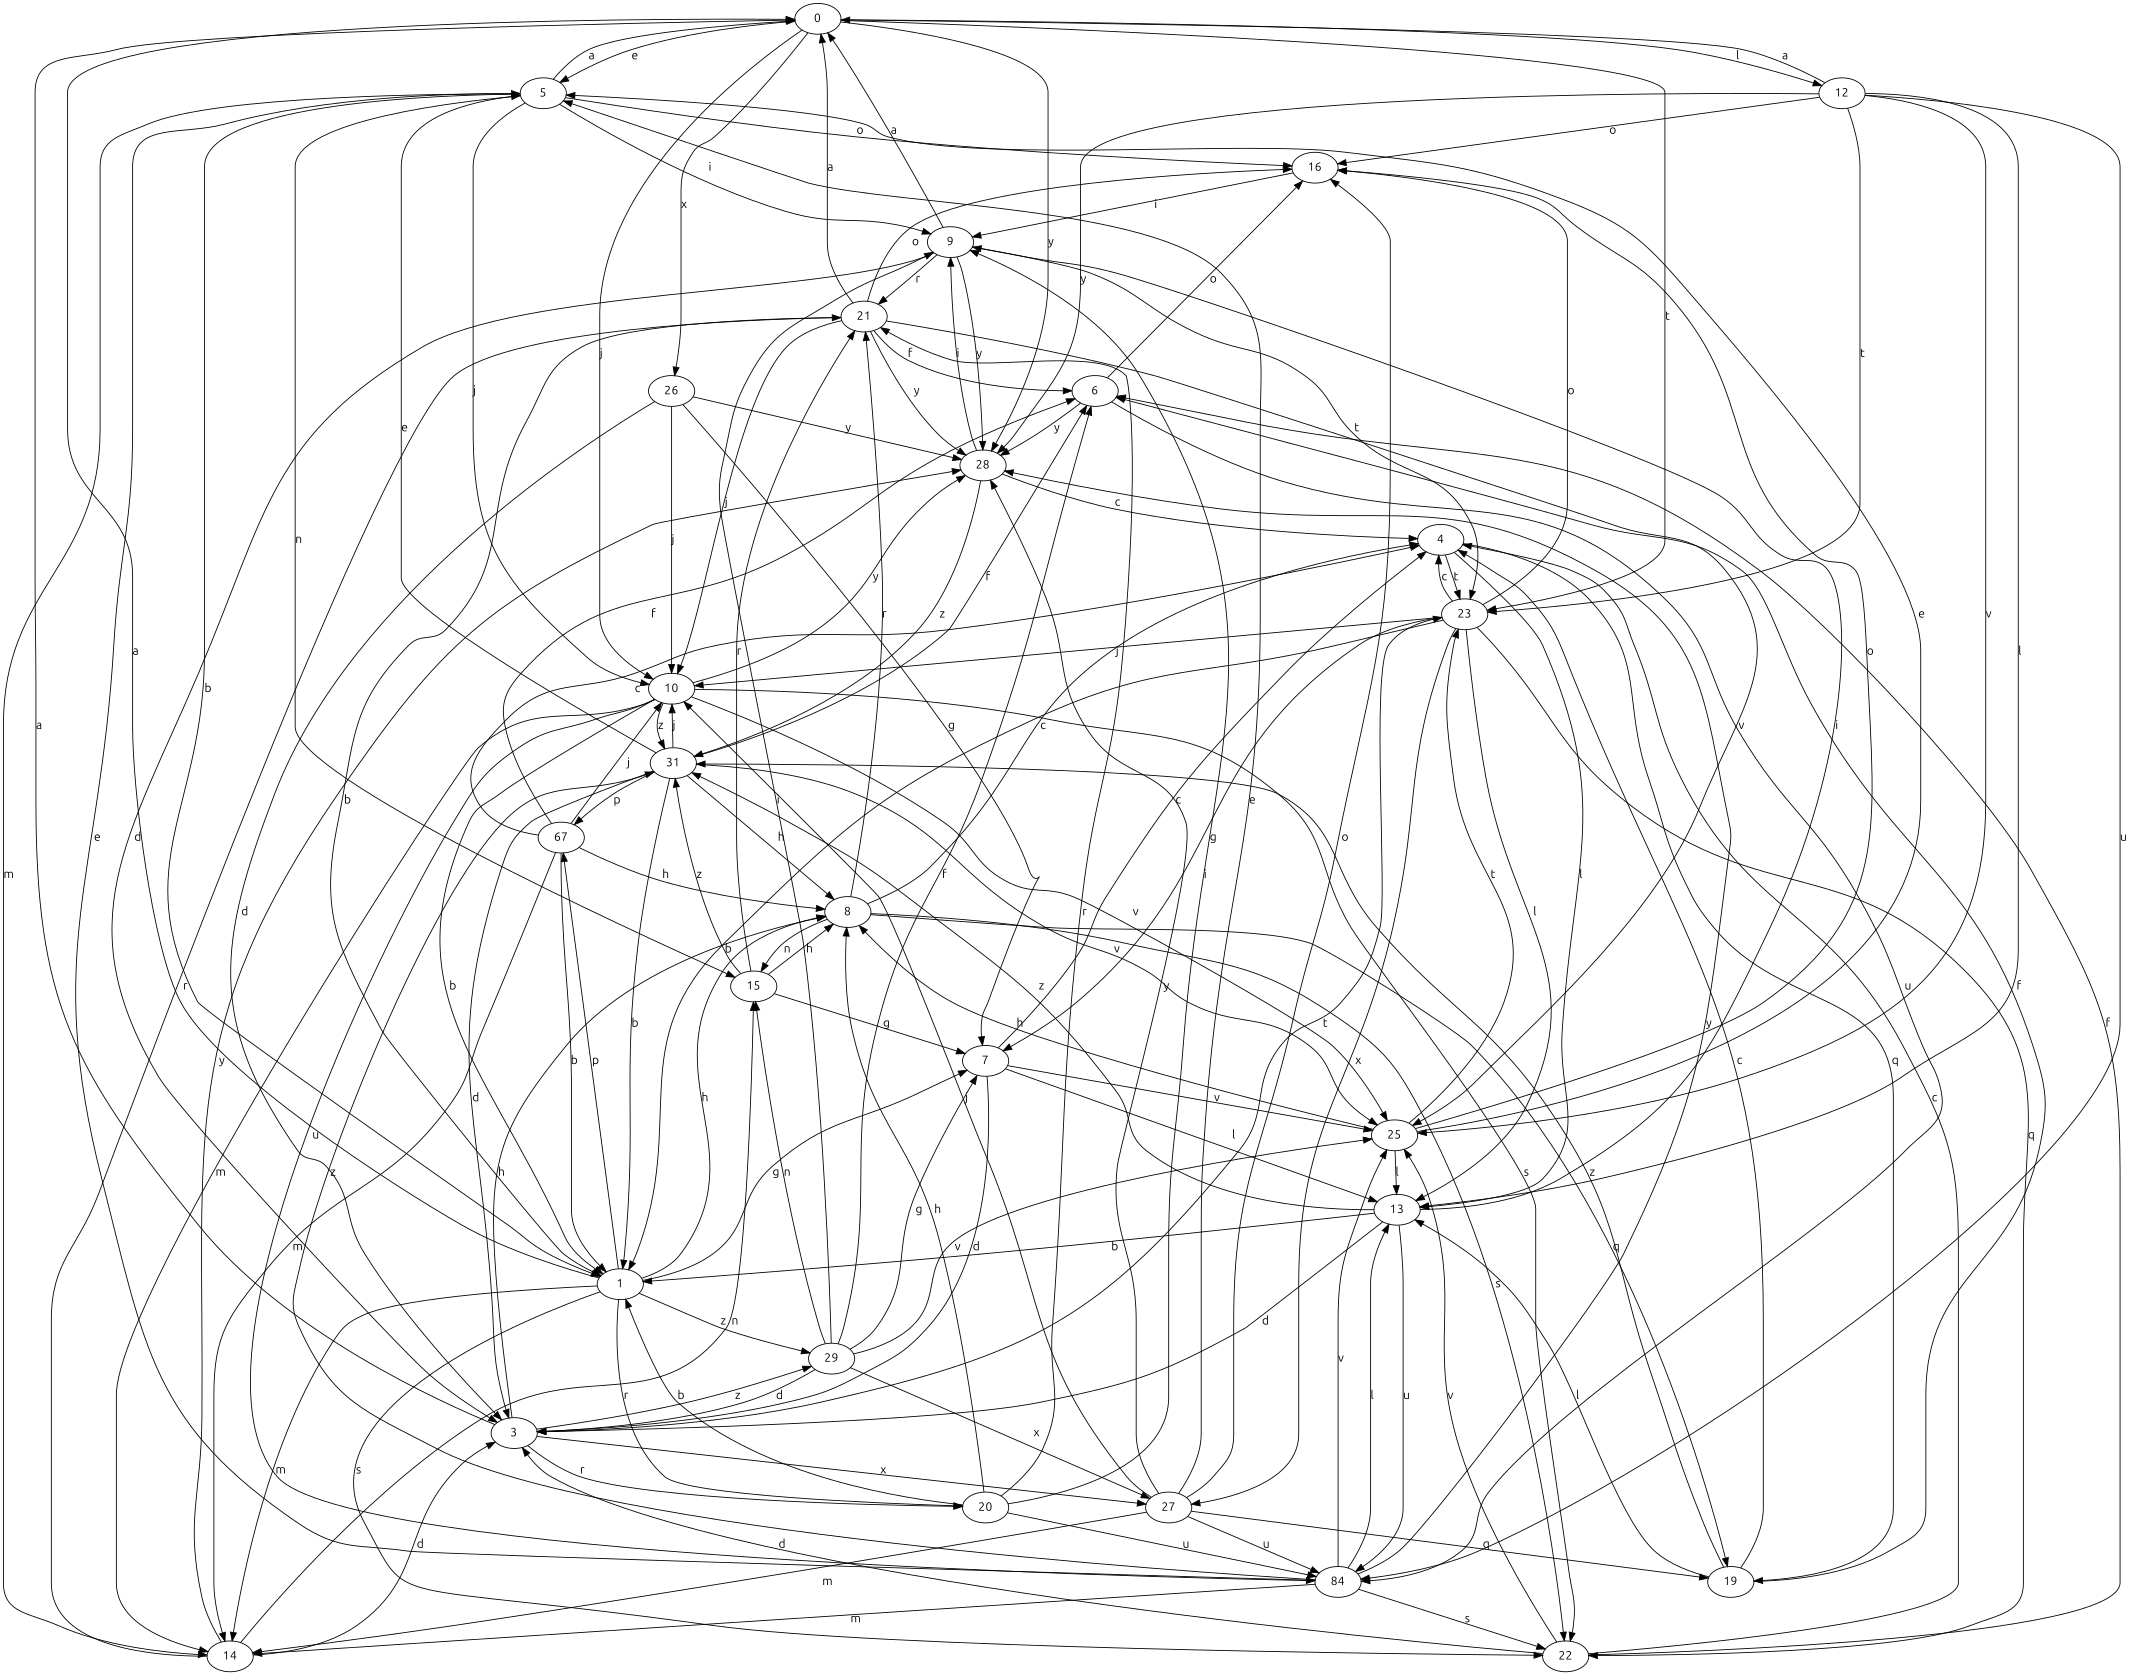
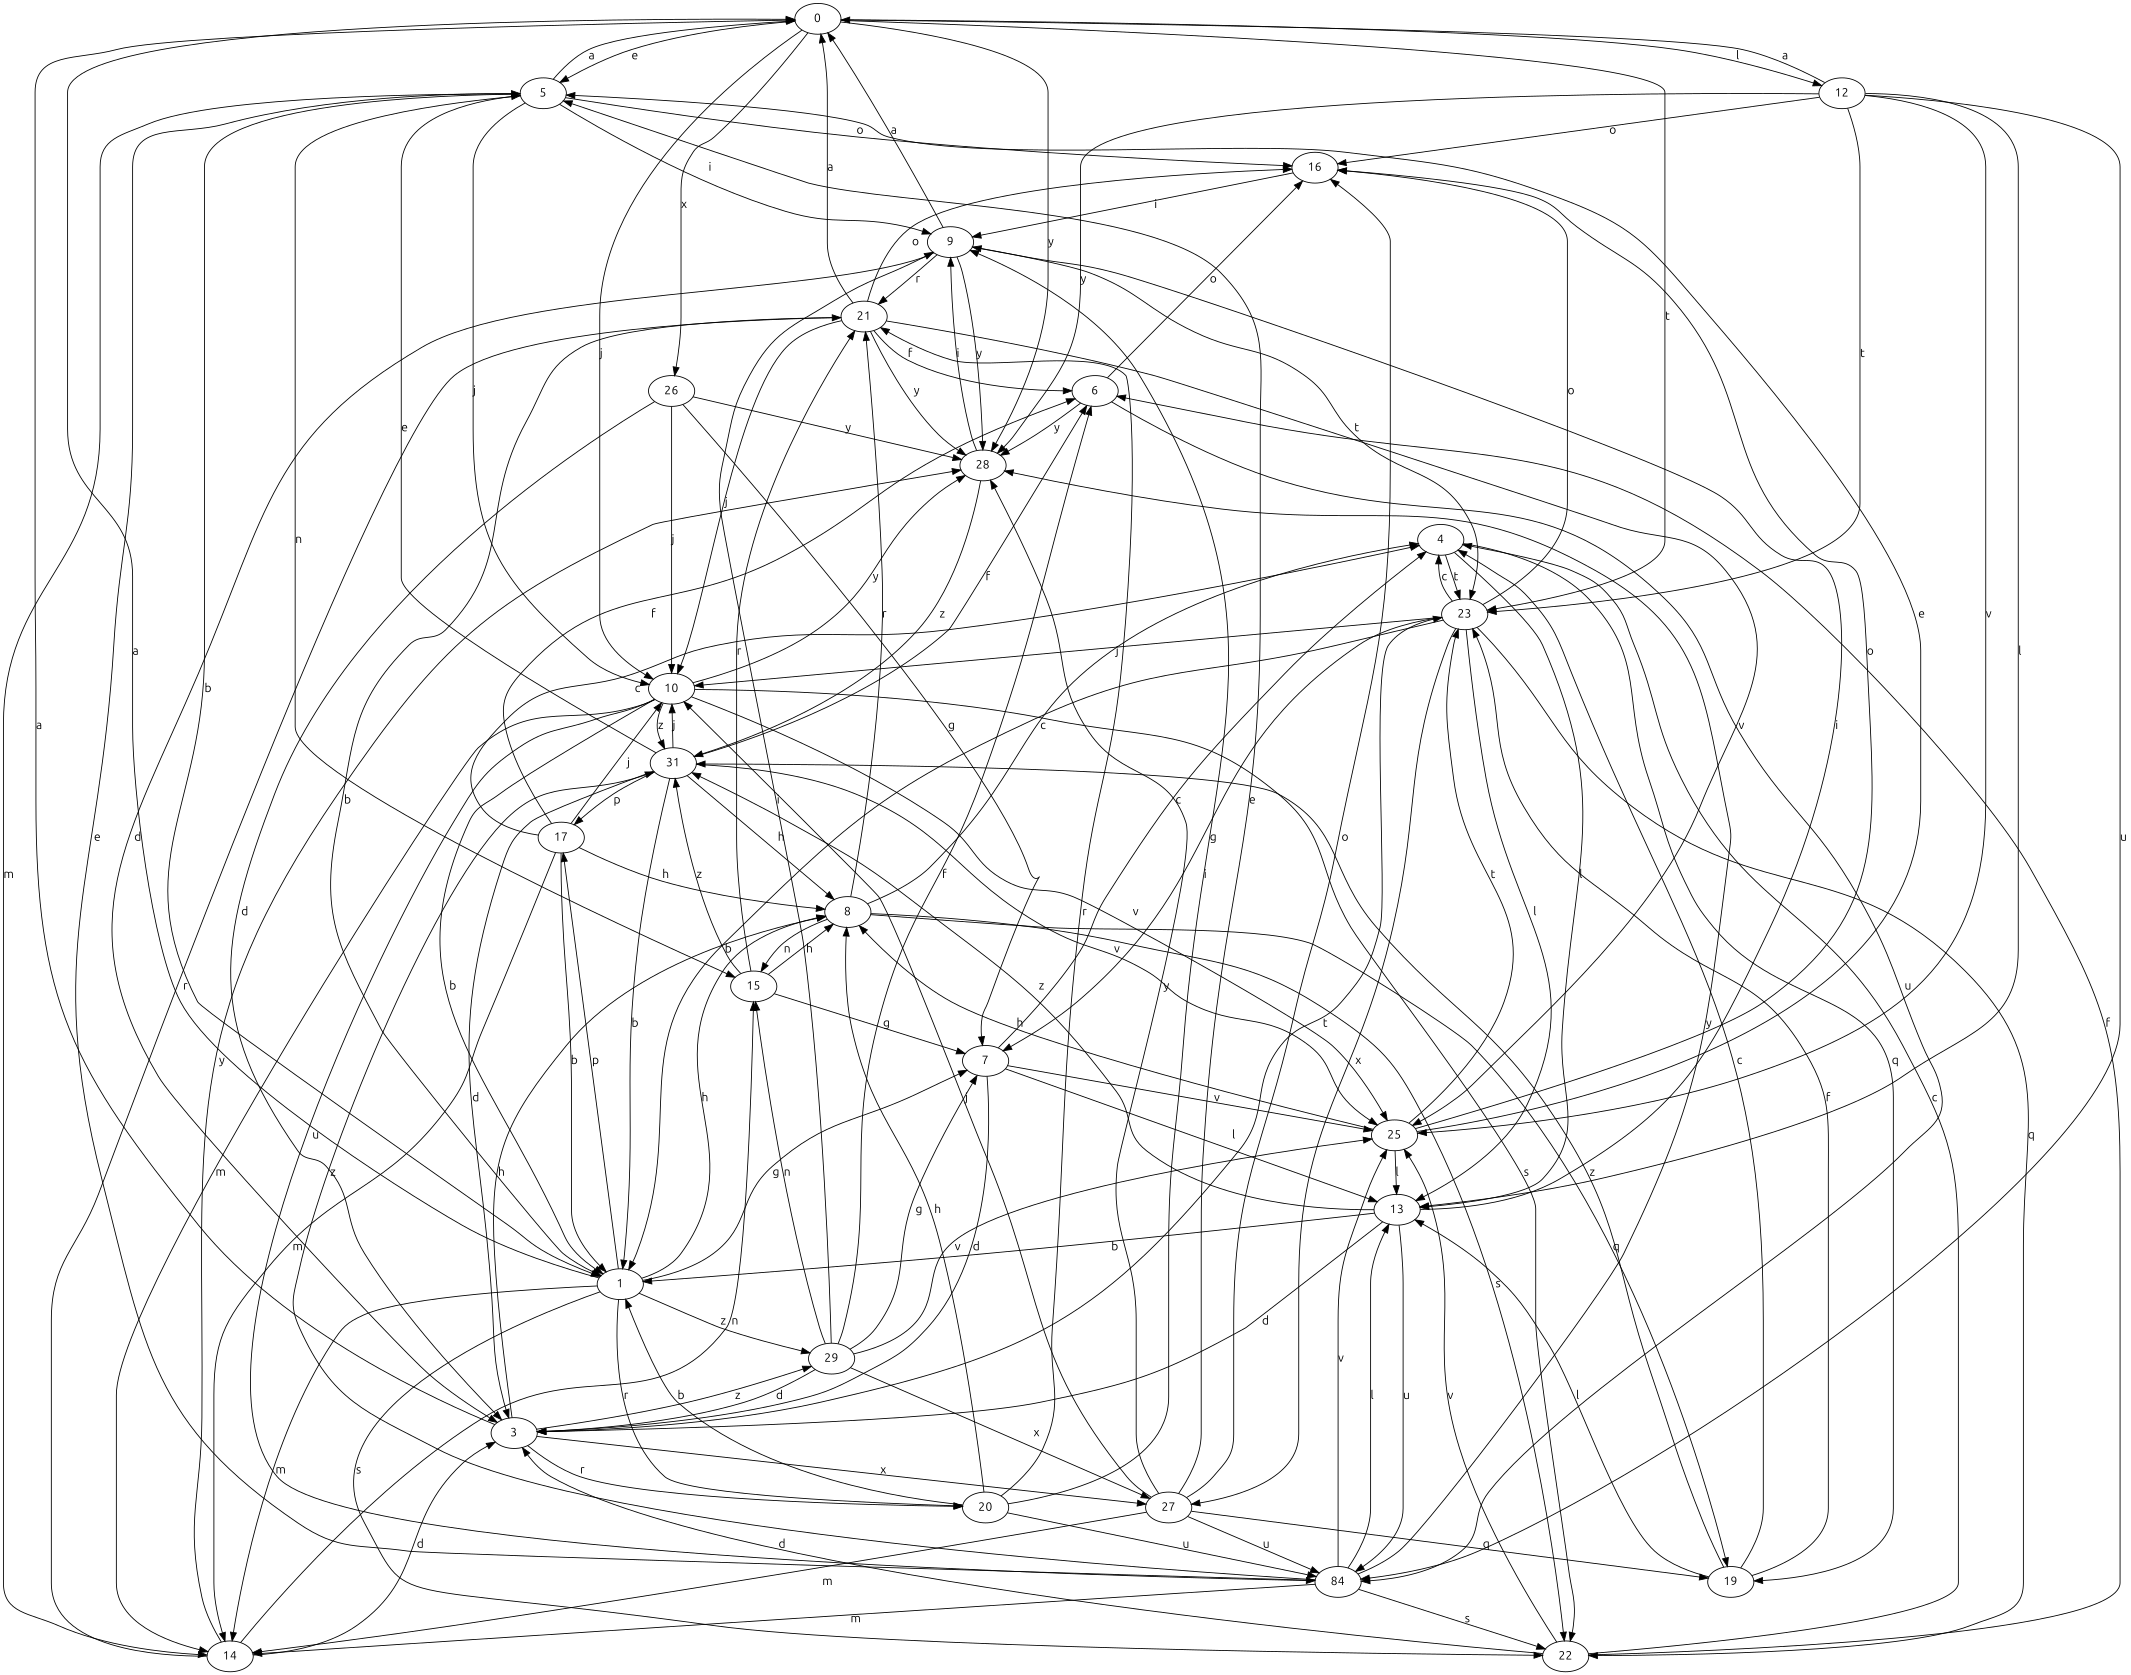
edge "28" -> "4": removed, label "c"
edge "19" -> "6": now "19" -> "23"
node "67": label "67" -> "17"
